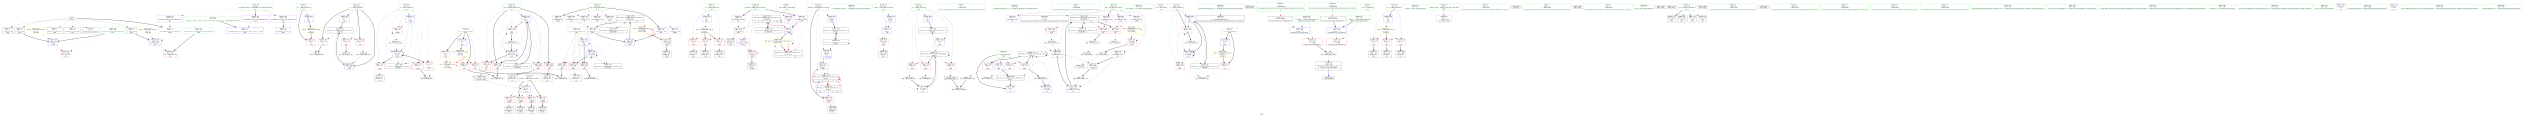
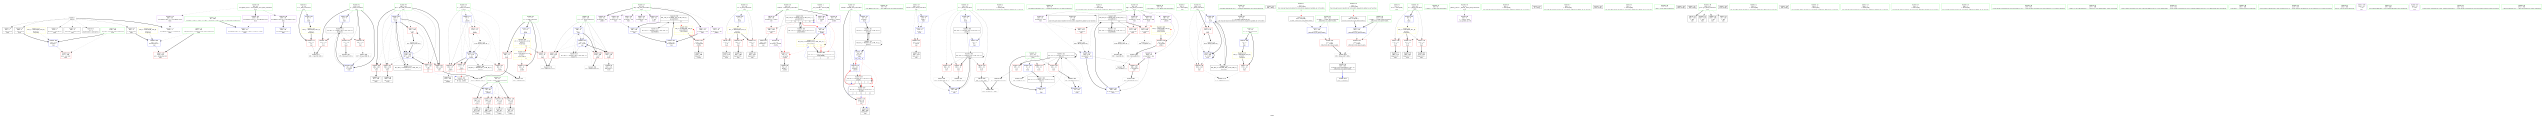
edge "NodeID: 112" -> "NodeID: 344": reversed
